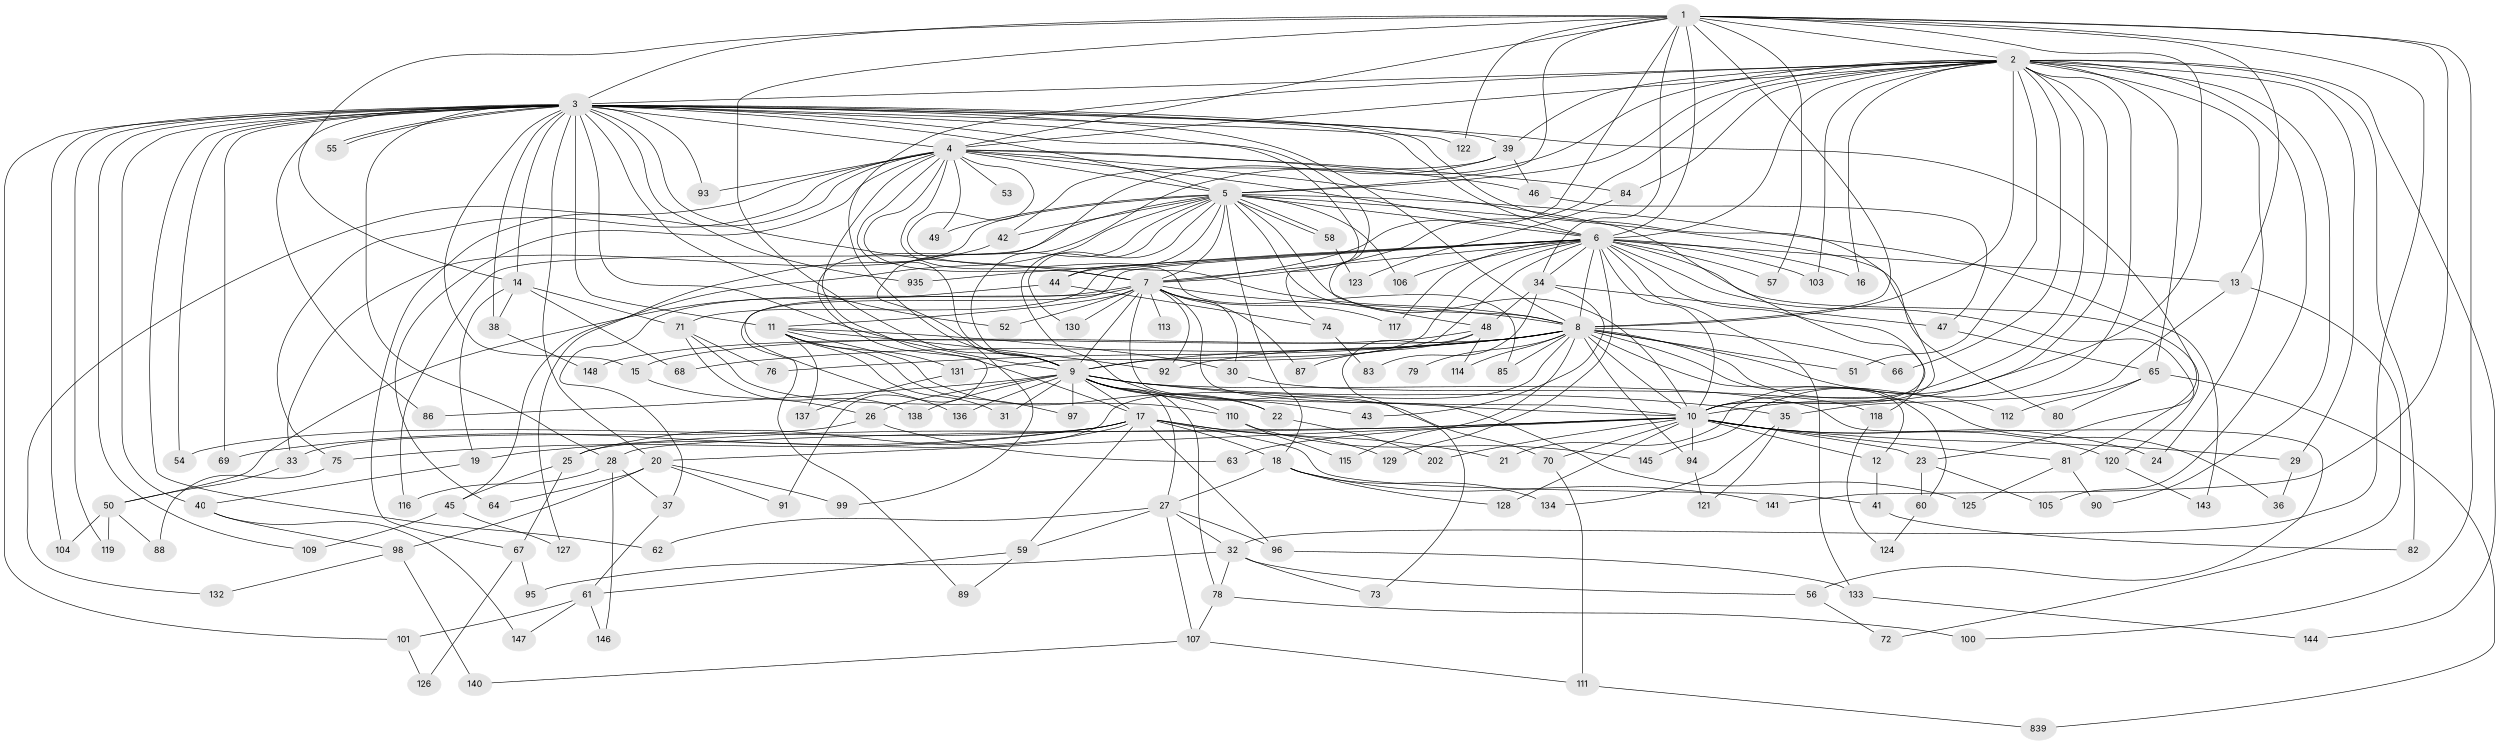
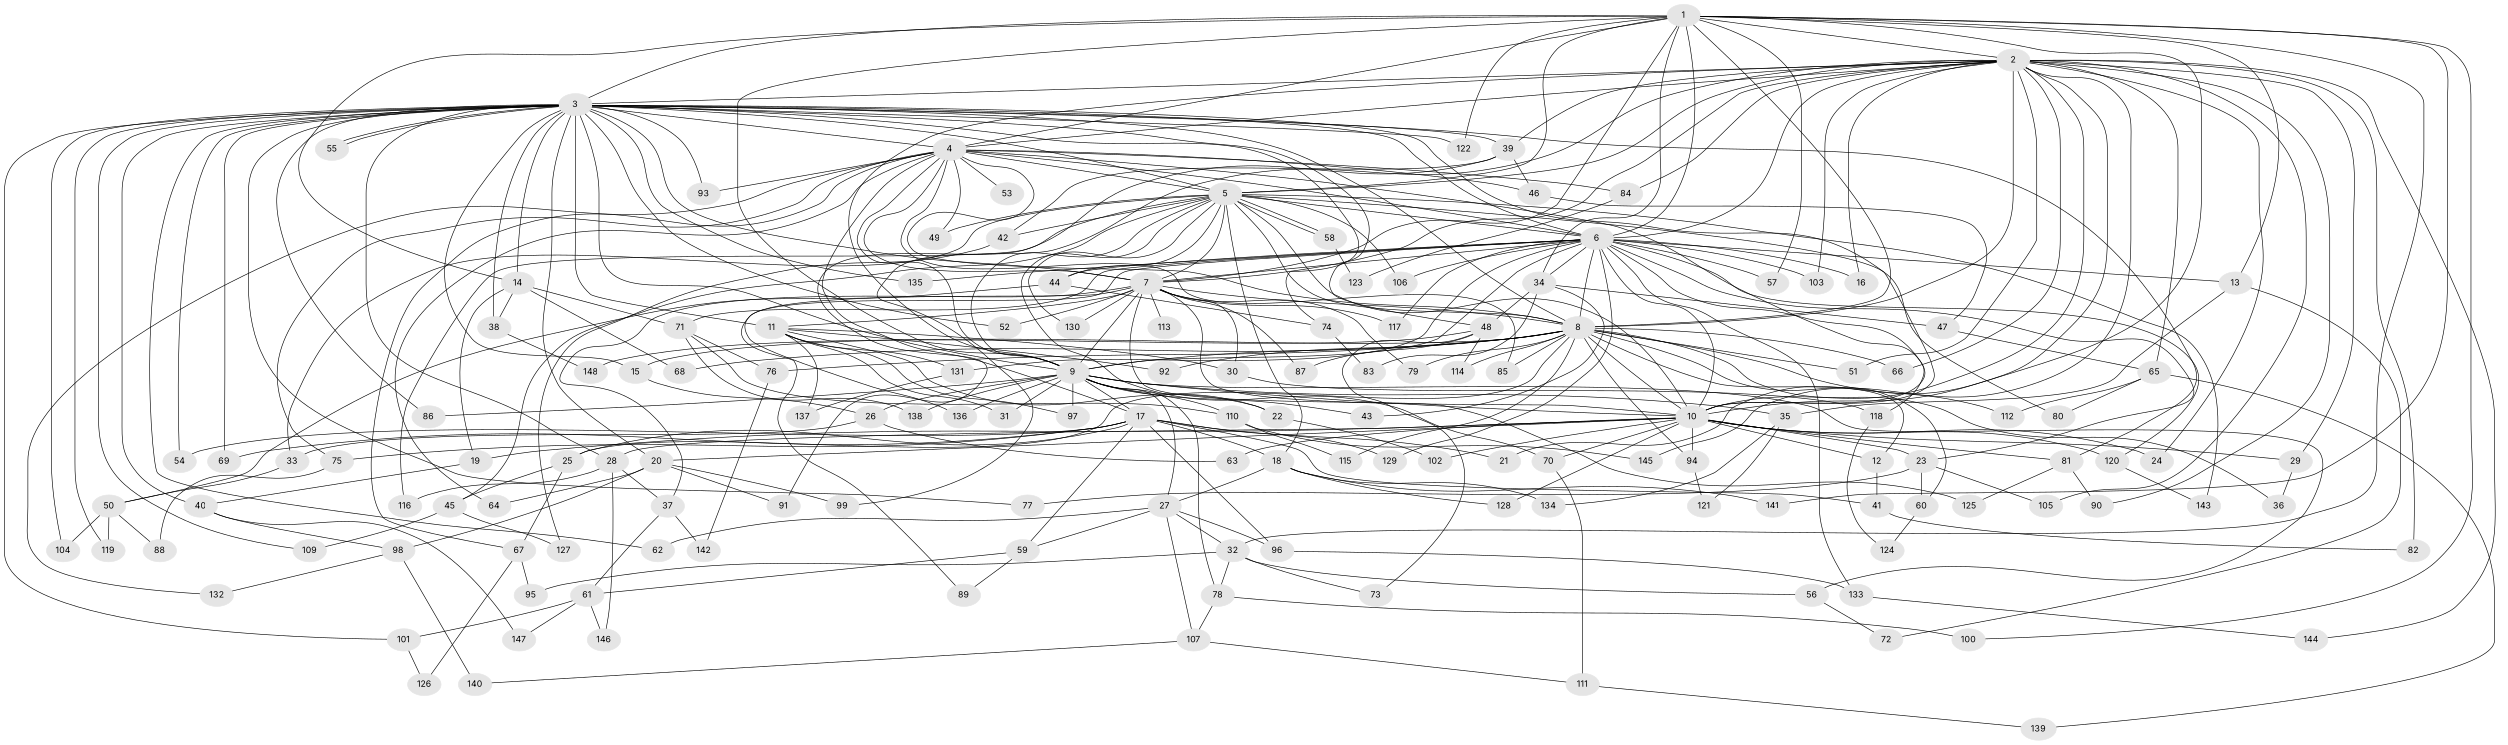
node "935": label "935" -> "135"
edge "7" -- "92": now "7" -- "79"
node "202": label "202" -> "102"
node "77": added
node "142": added
node "839": label "839" -> "139"
